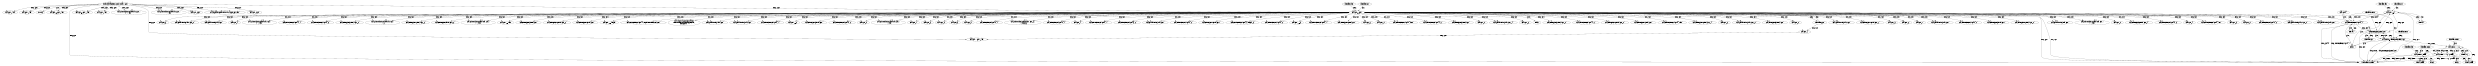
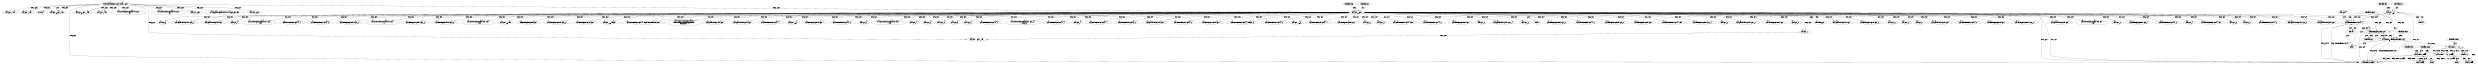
edge "(Identifier,pptr)" -> "(Call,tptr+7)": now "(Call,tptr = pptr)" -> "(Call,tptr+7)"
